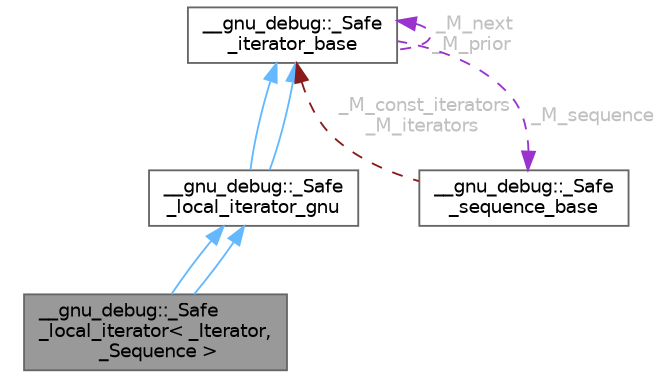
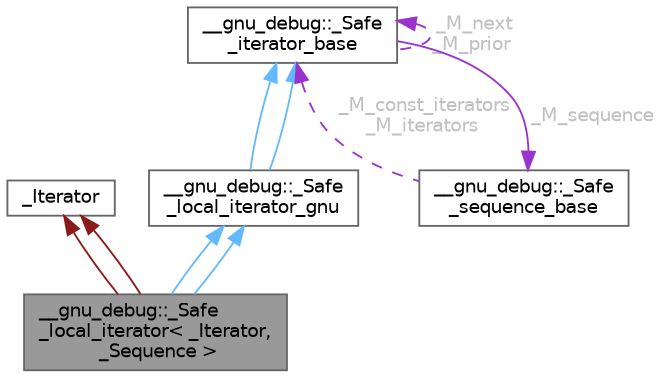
edge "__gnu_debug::_Safe _iterator_base" -> "__gnu_debug::_Safe _sequence_base": style dashed -> solid
edge "__gnu_debug::_Safe _sequence_base" -> "__gnu_debug::_Safe _iterator_base": color firebrick4 -> darkorchid3
node "_Iterator": added
